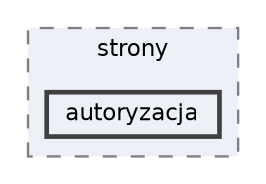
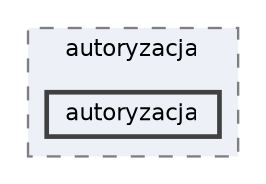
cluster "strony": label "strony" -> "autoryzacja"
